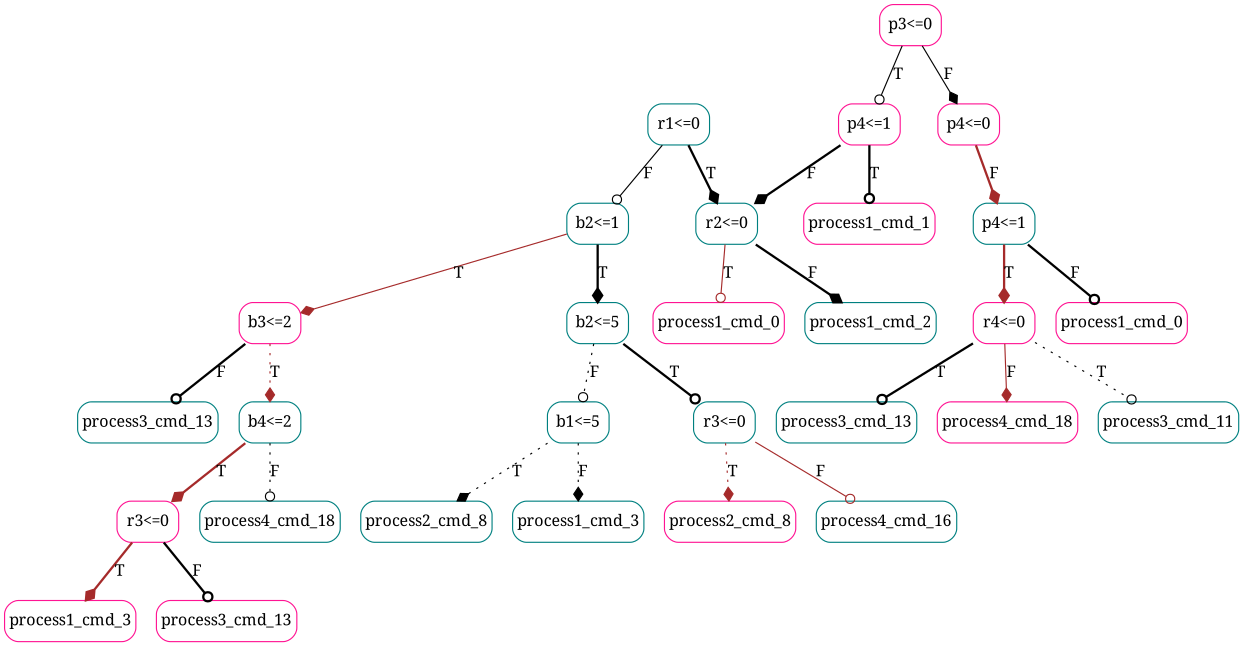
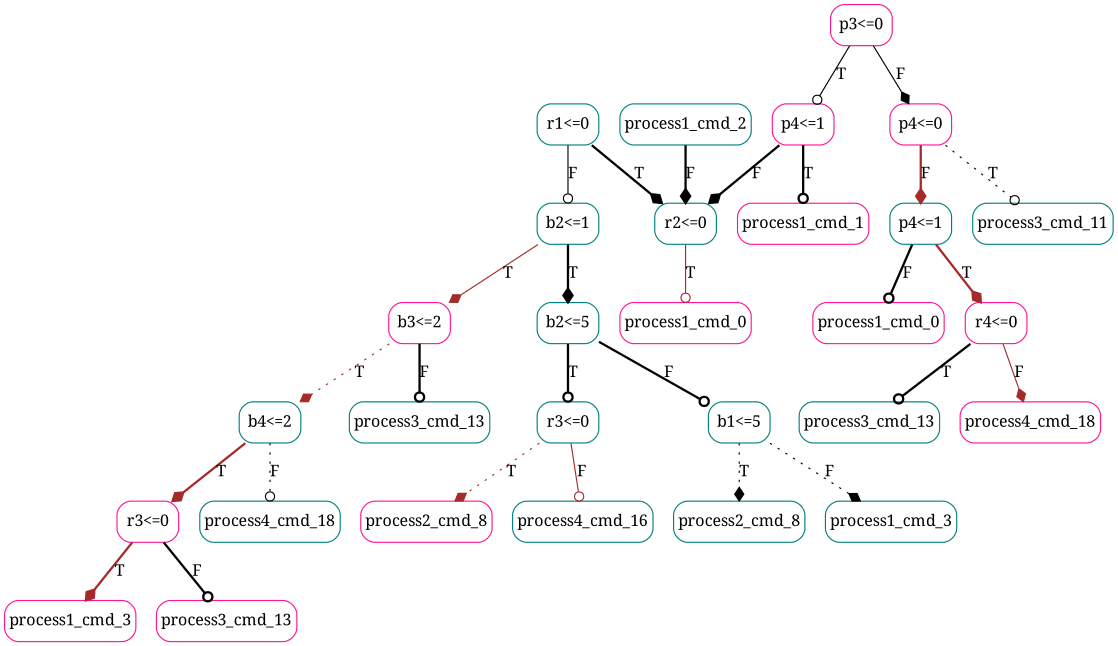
edge "r2<=0" -> "process1_cmd_2": reversed
edge "b2<=5" -> "b1<=5": style dotted -> bold
edge "r4<=0" -> "process3_cmd_11": now "p4<=0" -> "process3_cmd_11"
